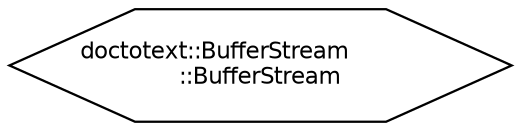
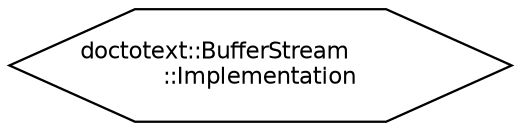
node "doctotext::BufferStream ::BufferStream": label "doctotext::BufferStream ::BufferStream" -> "doctotext::BufferStream ::Implementation"
